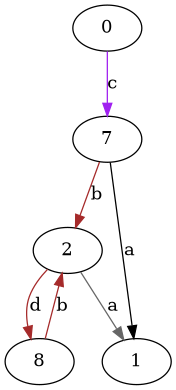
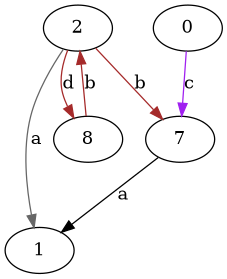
edge "7" -> "2": reversed
